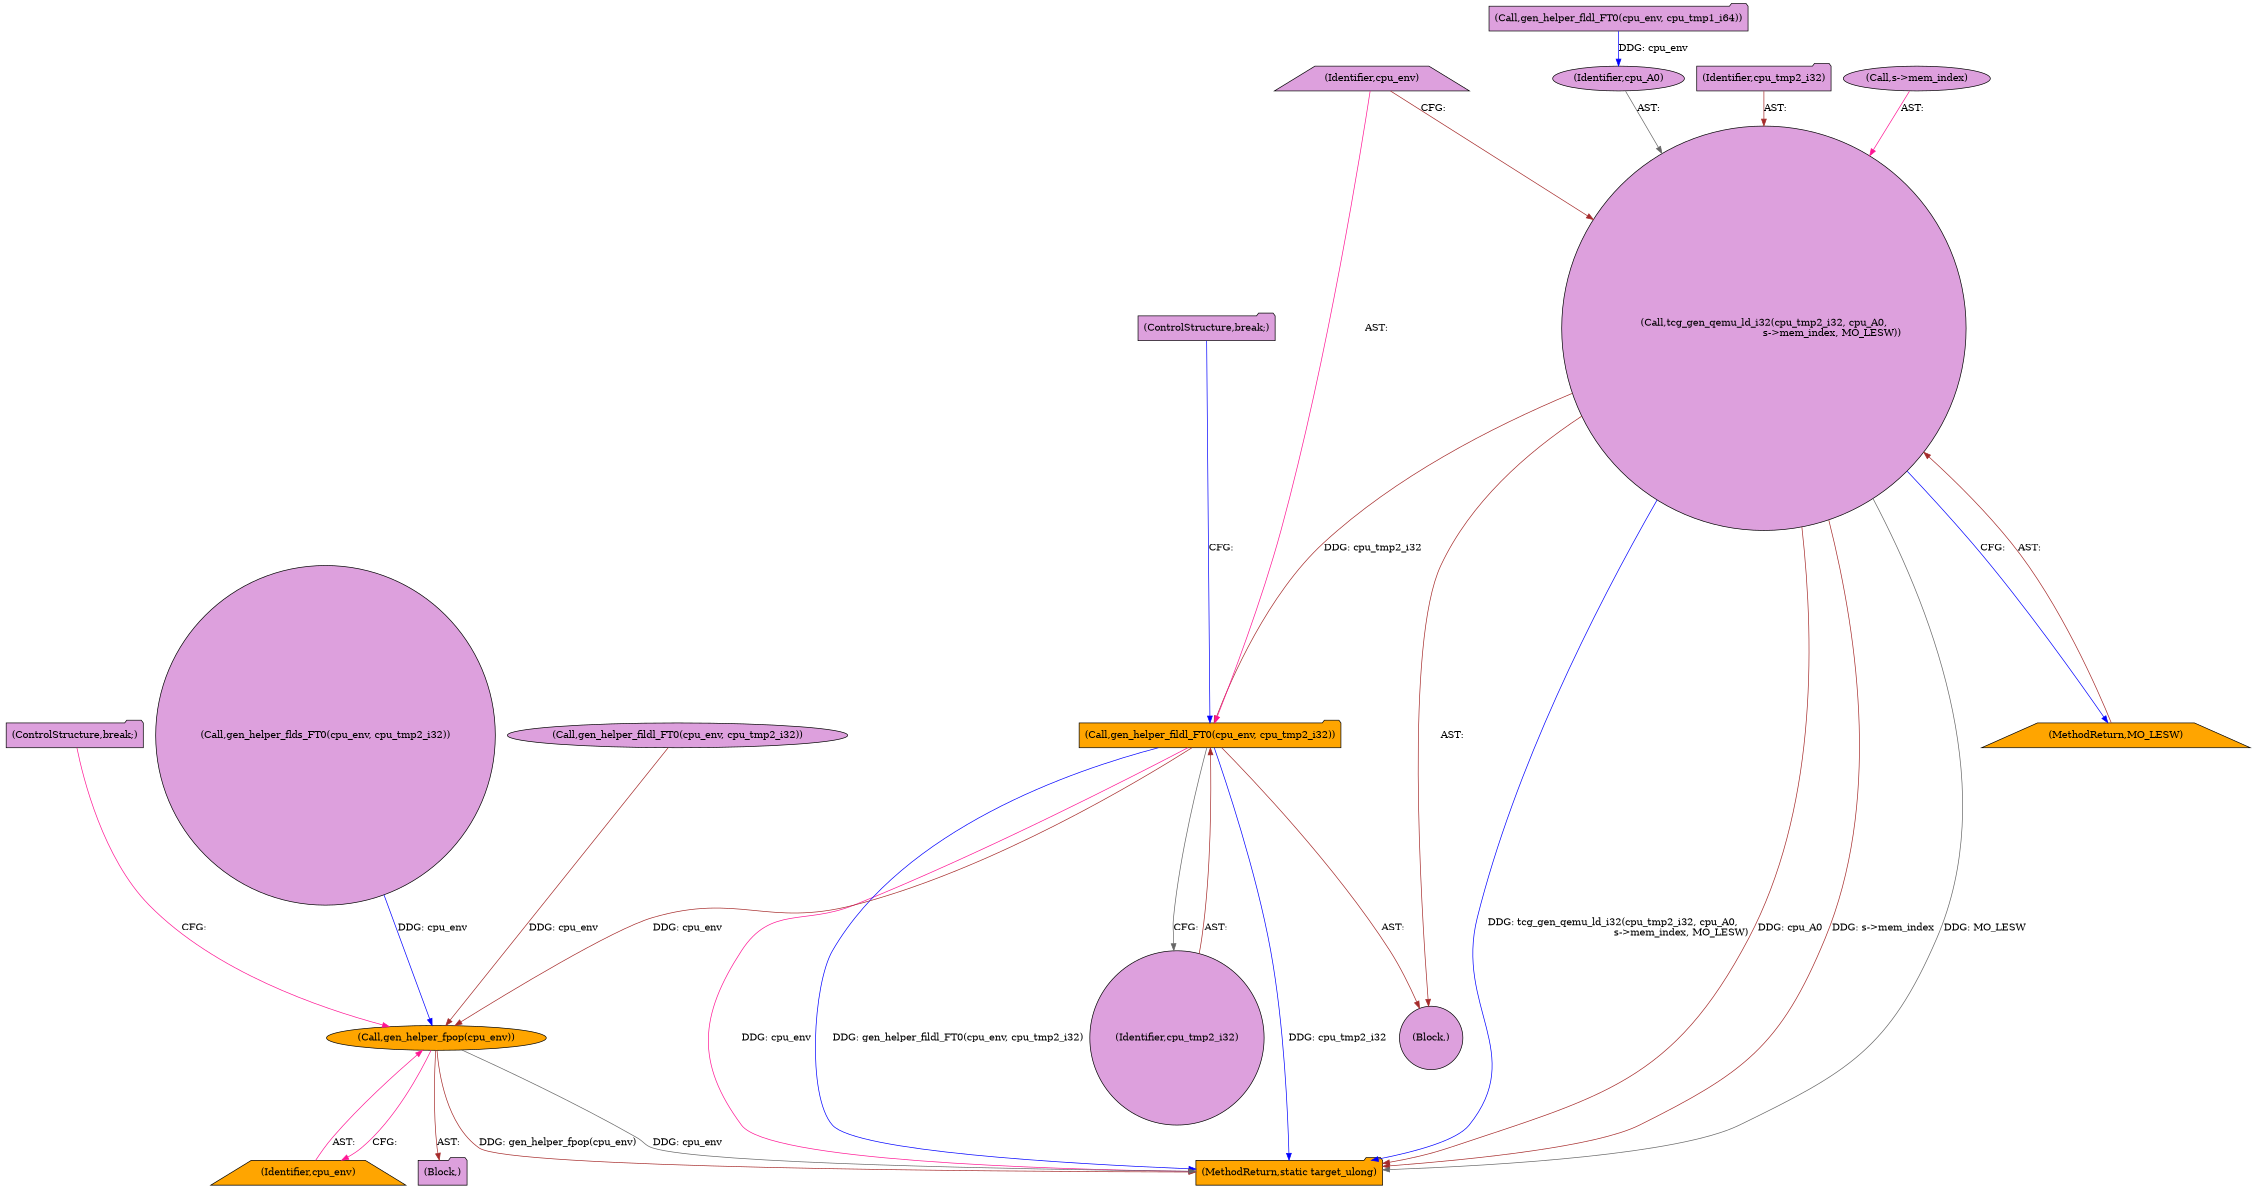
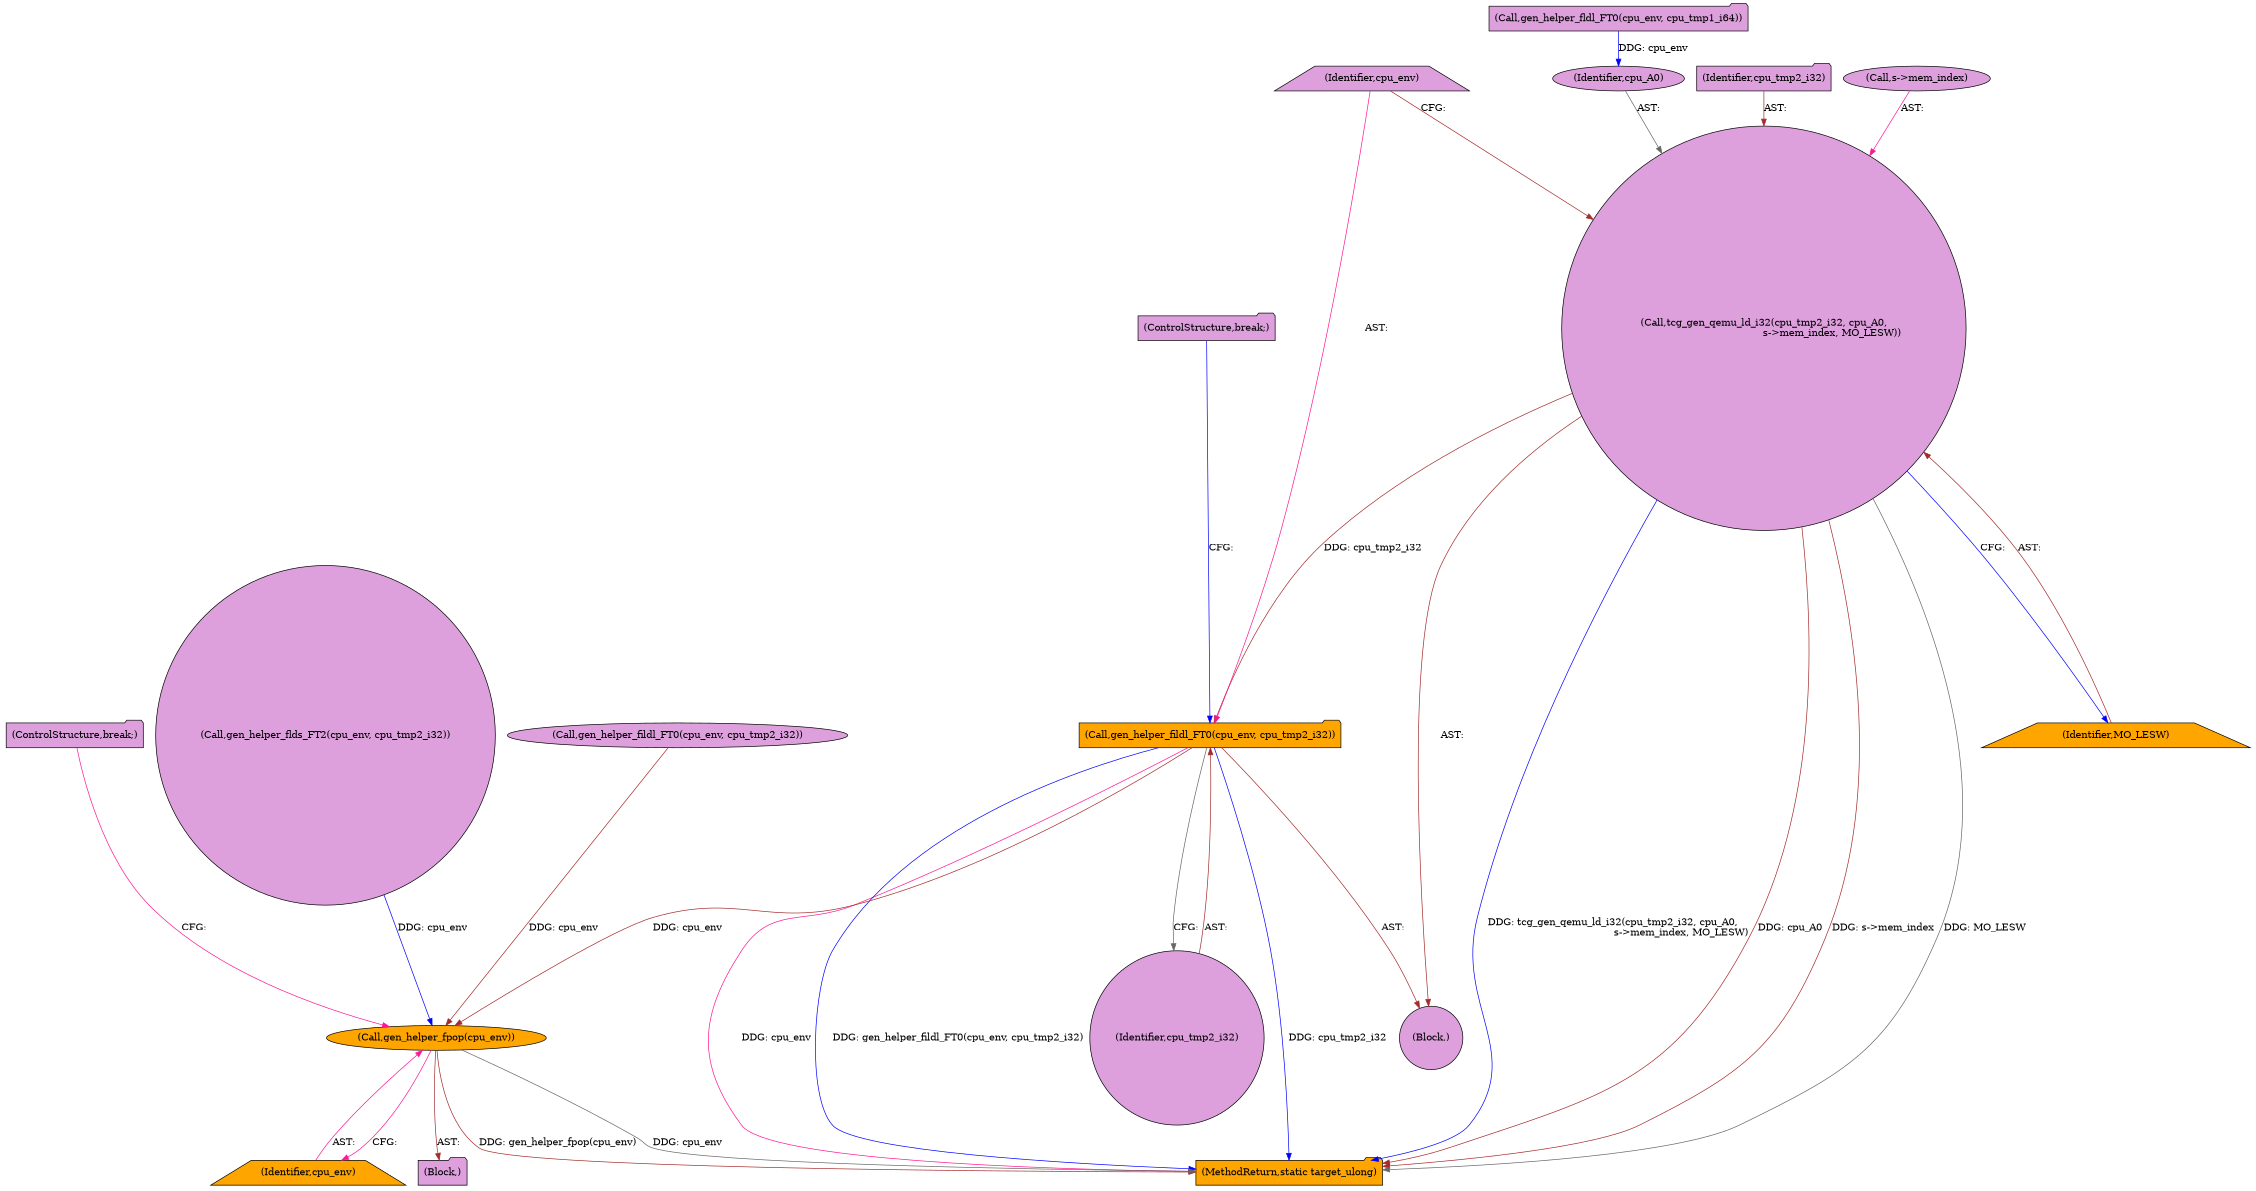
node "(Call,gen_helper_flds_FT0(cpu_env, cpu_tmp2_i32))": label "(Call,gen_helper_flds_FT0(cpu_env, cpu_tmp2_i32))" -> "(Call,gen_helper_flds_FT2(cpu_env, cpu_tmp2_i32))"
node "(MethodReturn,MO_LESW)": label "(MethodReturn,MO_LESW)" -> "(Identifier,MO_LESW)"
